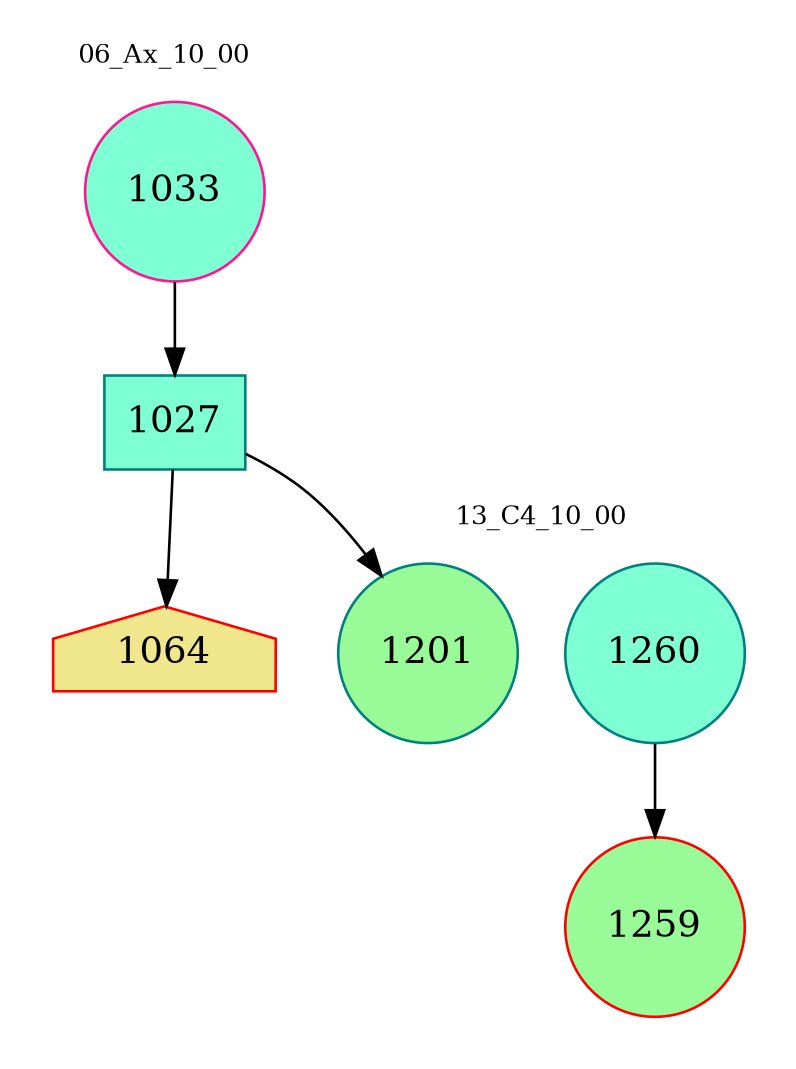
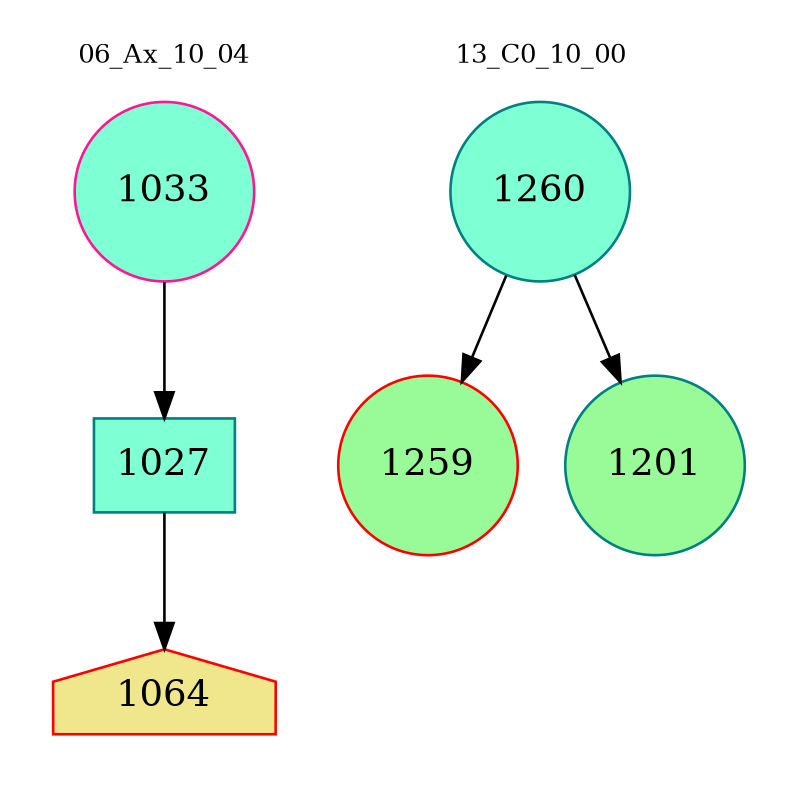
cluster "06_Ax_10_00": label "06_Ax_10_00" -> "06_Ax_10_04"
edge "1027" -> "1201": now "1260" -> "1201"
cluster "13_C4_10_00": label "13_C4_10_00" -> "13_C0_10_00"
